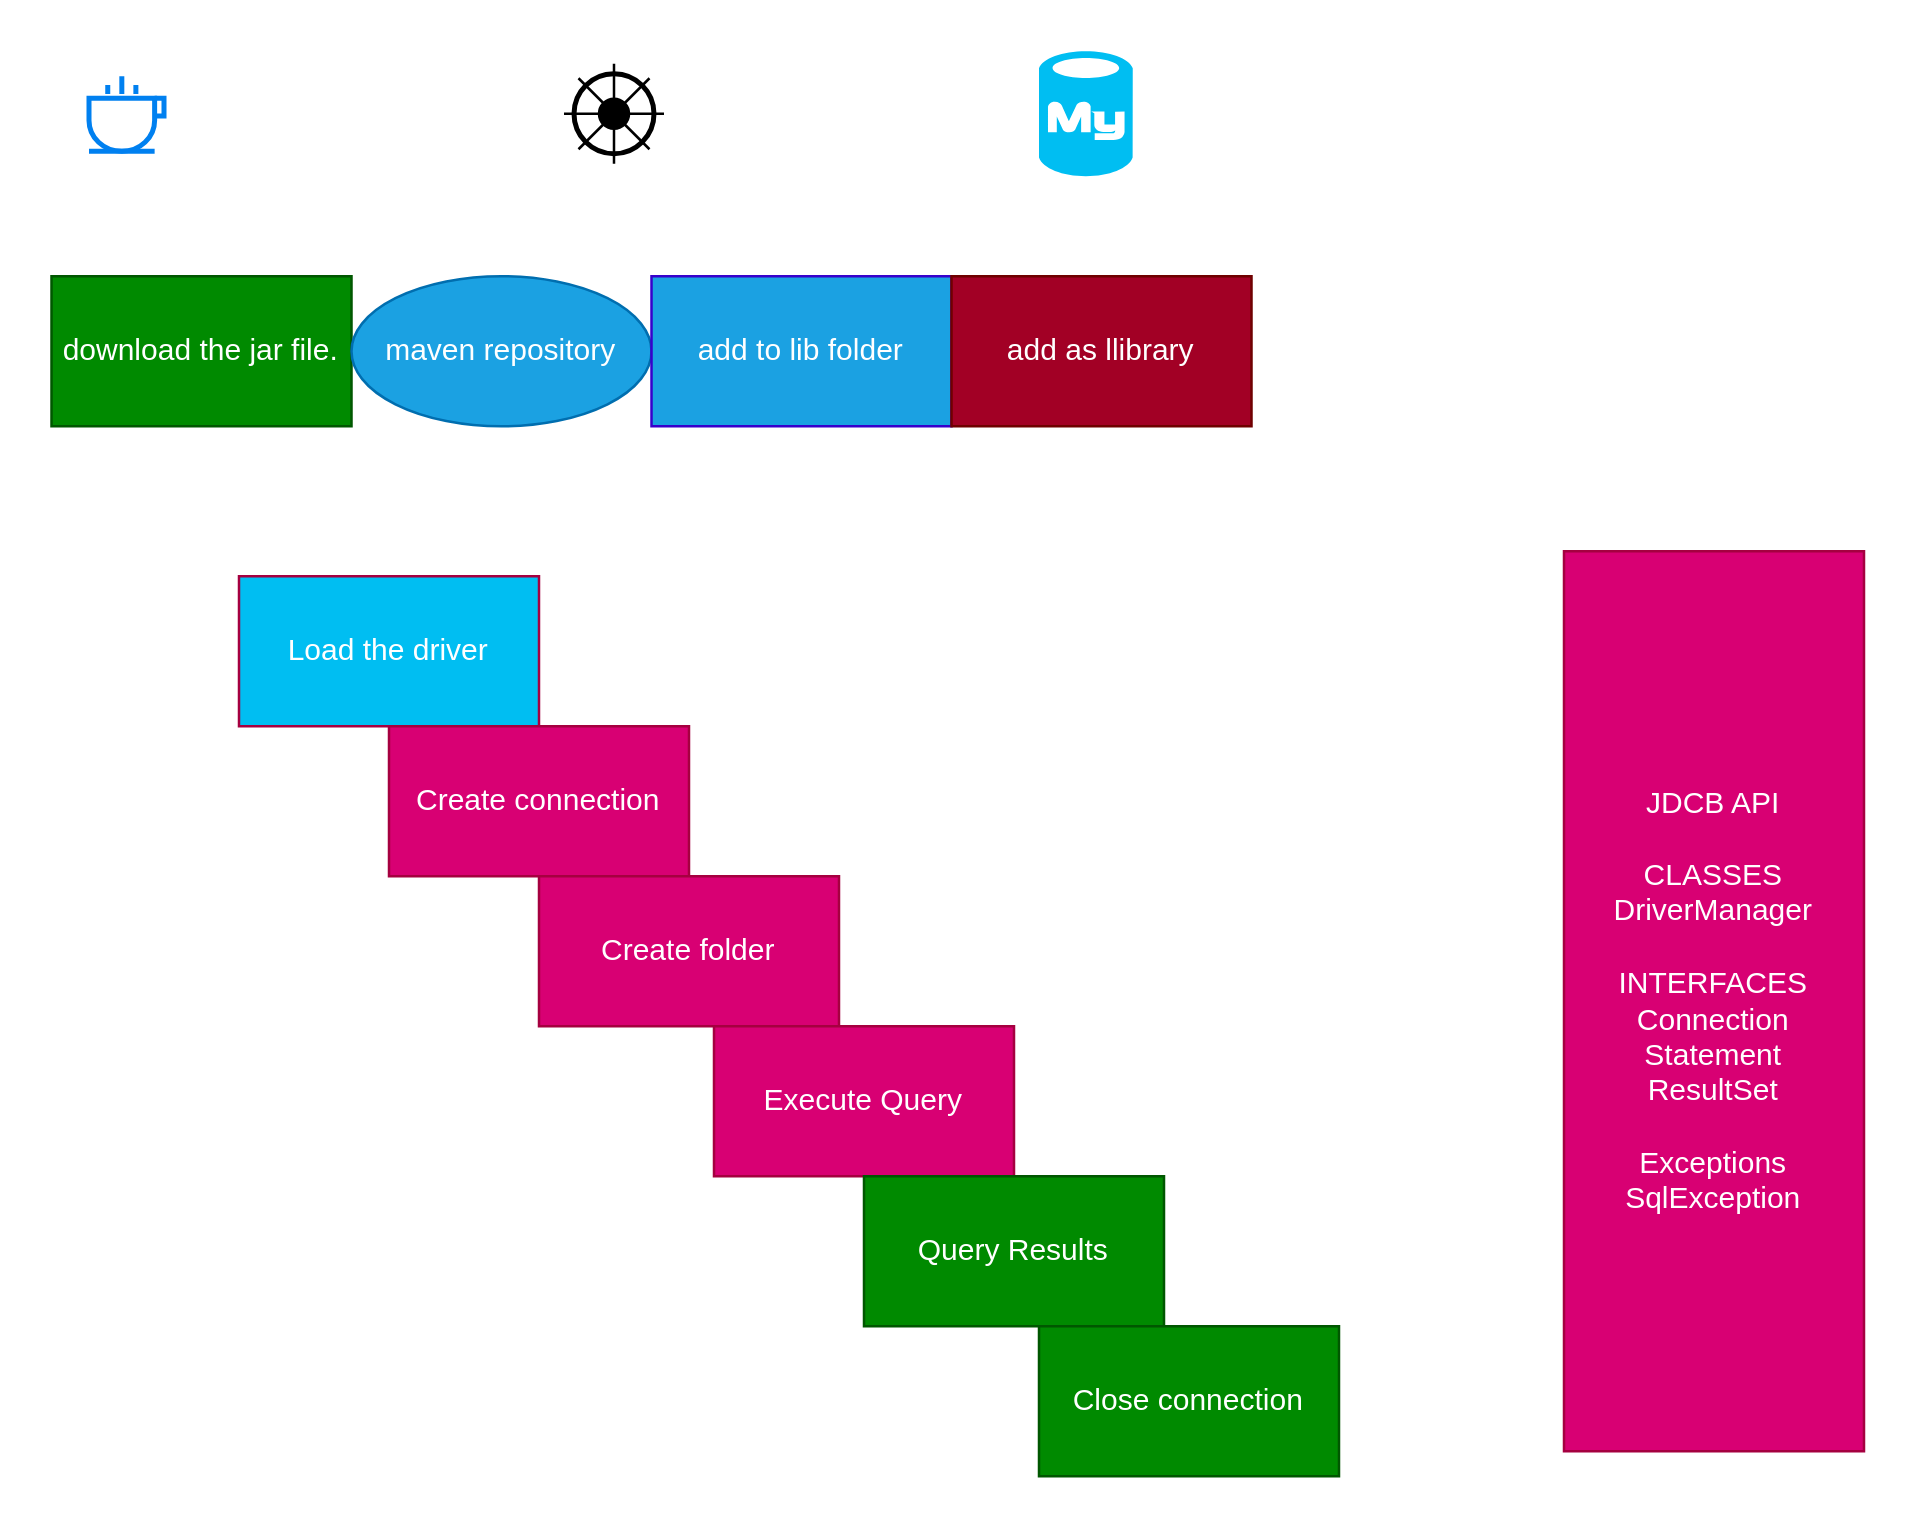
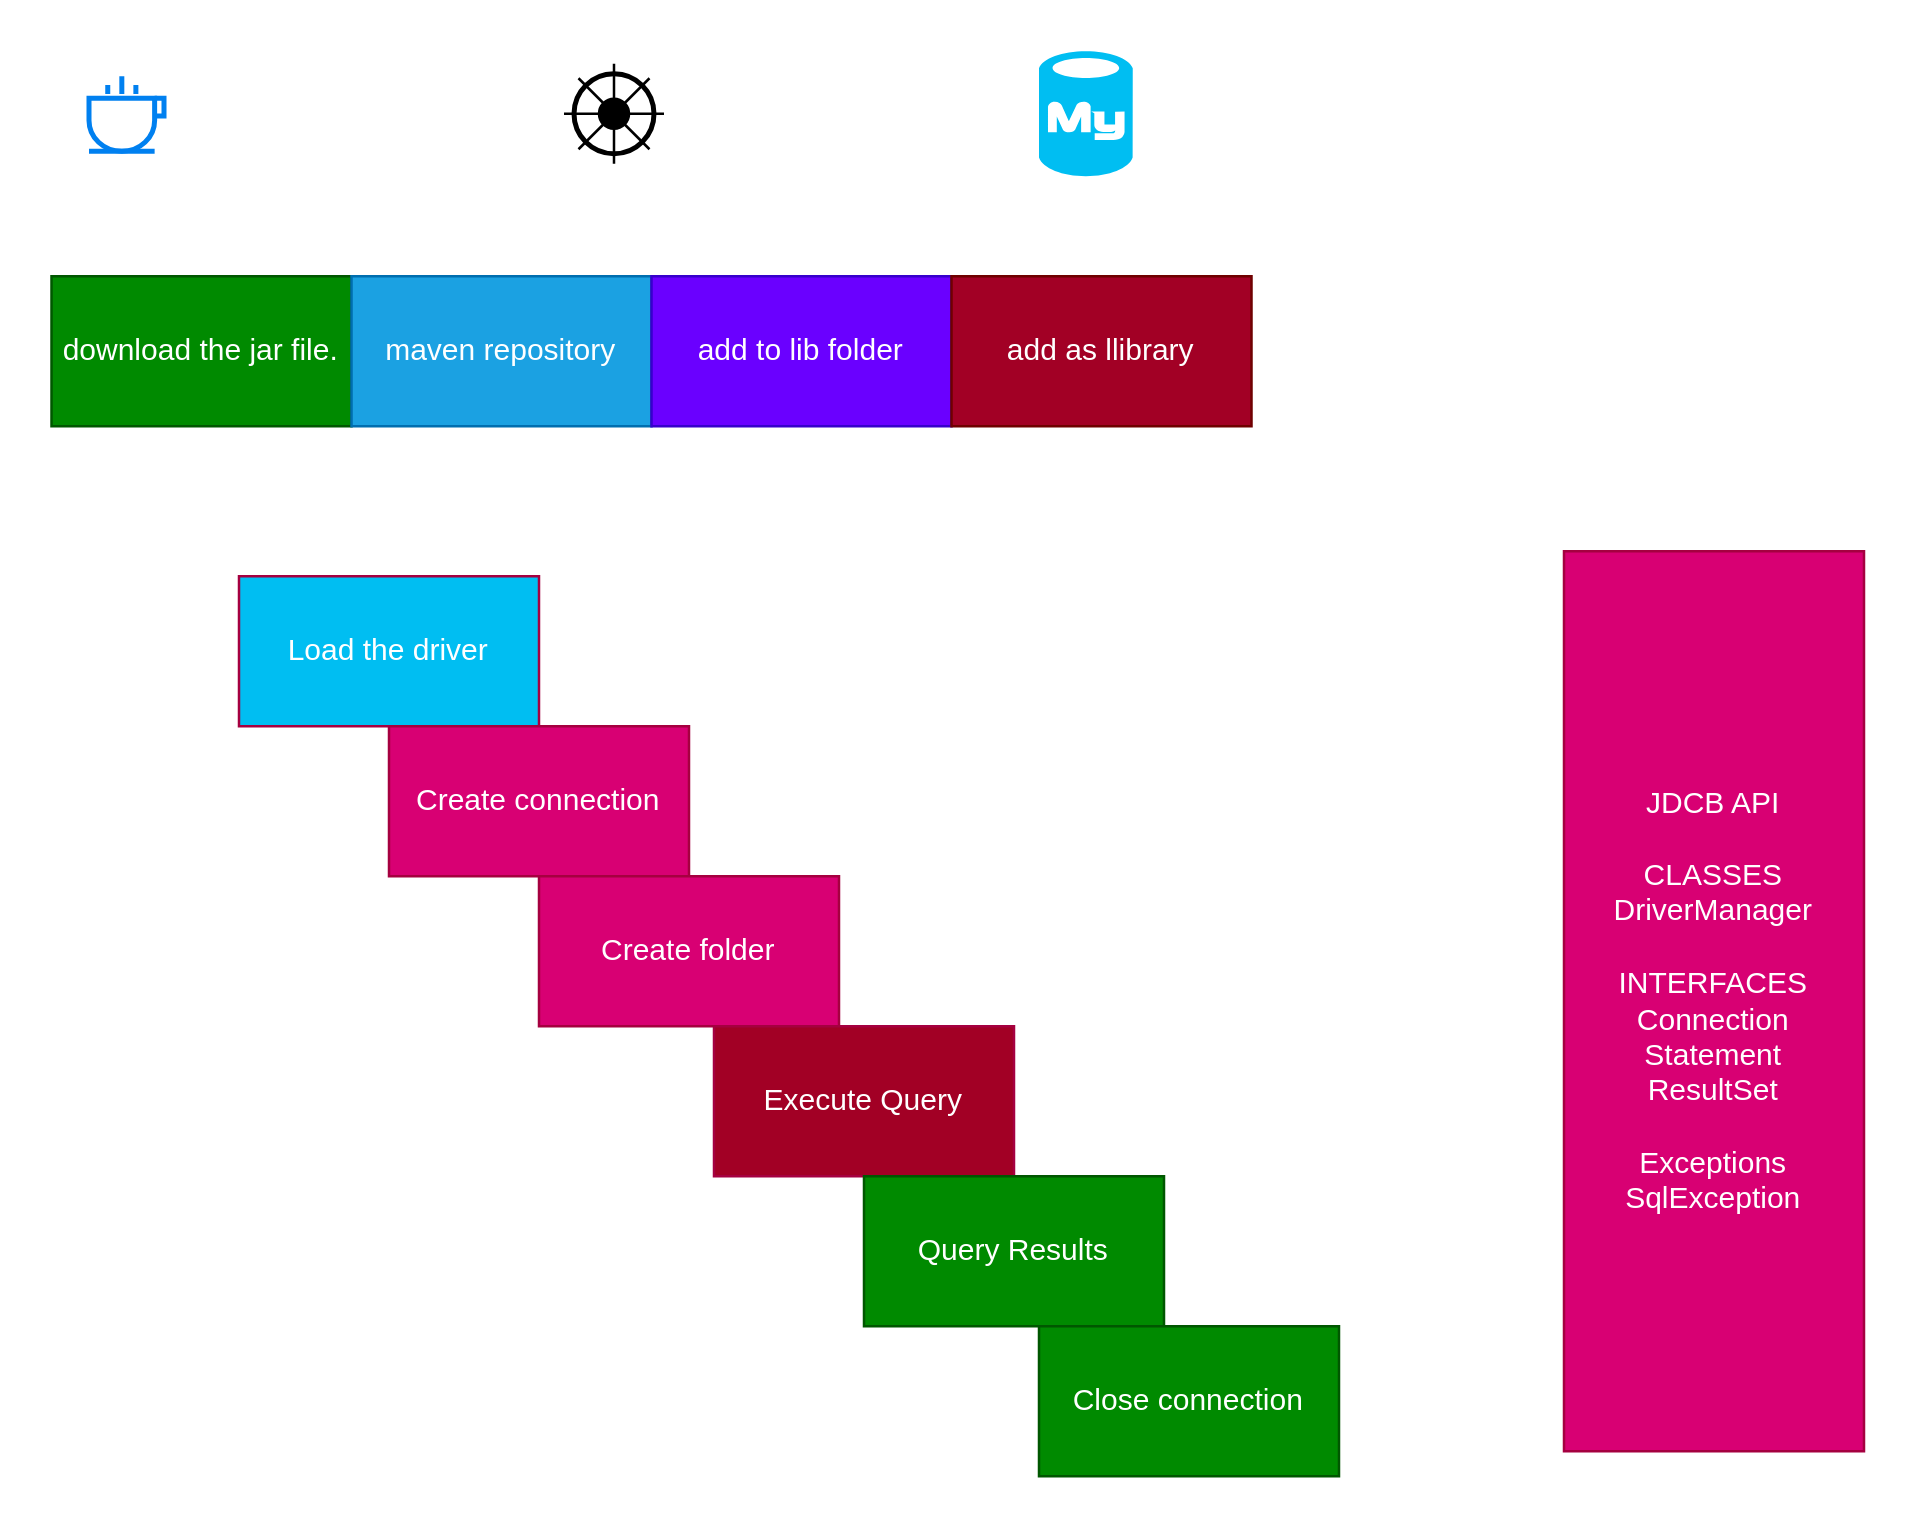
node "maven repository": shape ellipse -> rectangle
node "add to lib folder": fillcolor #1ba1e2 -> #6a00ff
node "Execute Query": fillcolor #d80073 -> #a20025
